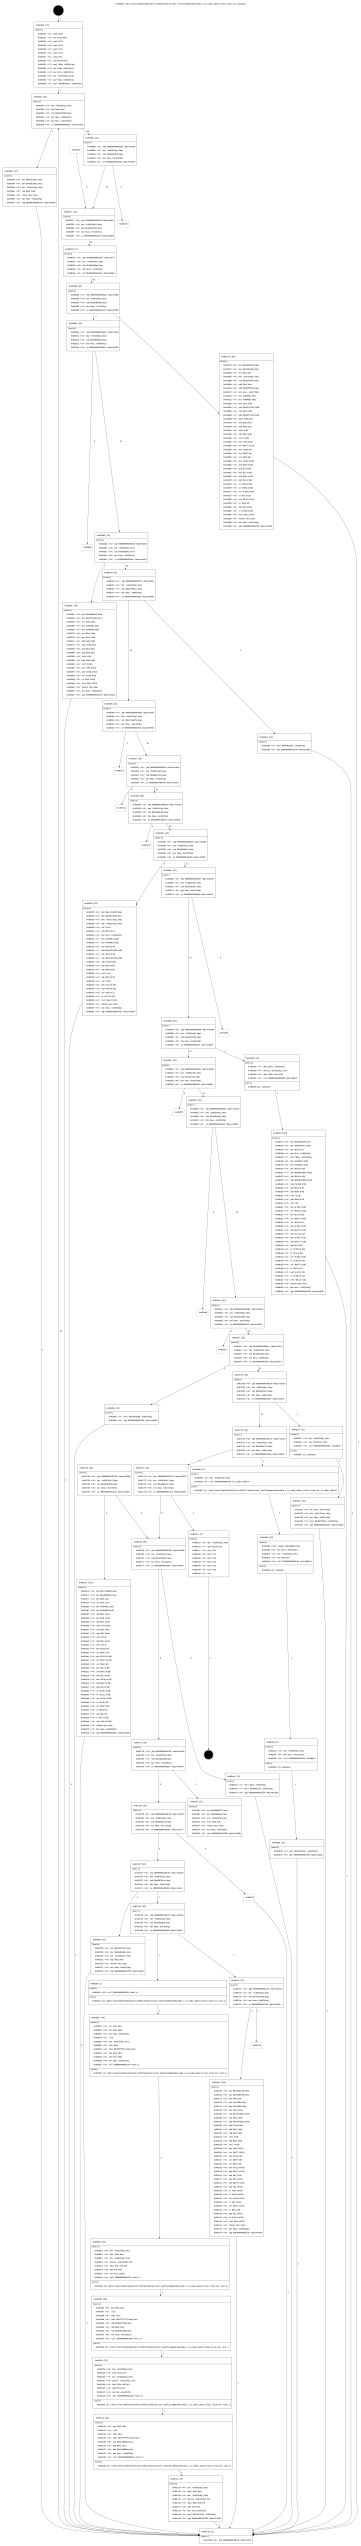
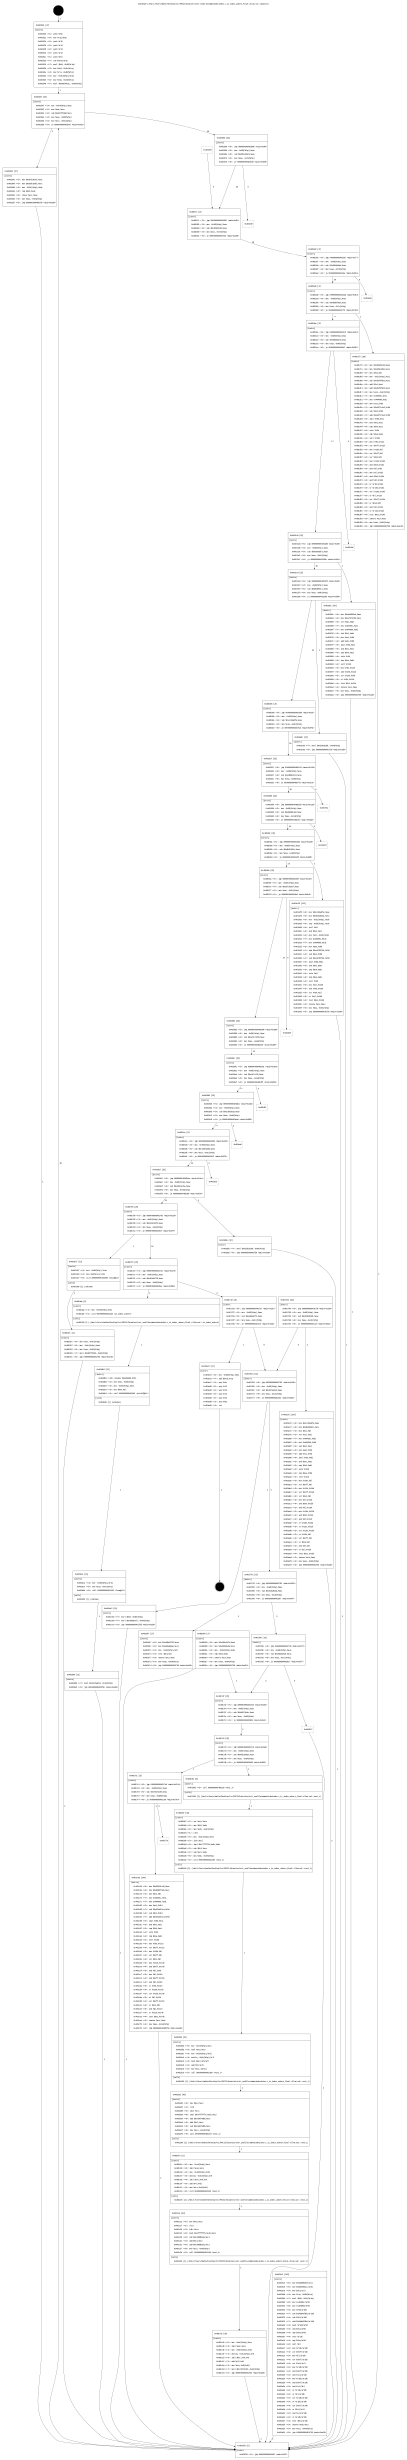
node "0x401eda": added
node "0x401f1d": removed
node "0x4019af [20]": removed
edge "0x4017af [25]" -> "0x401804 [27]": reversed
